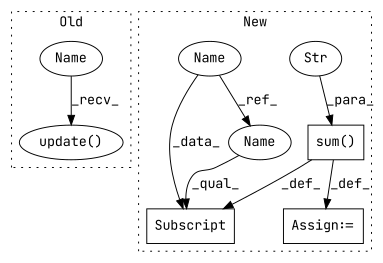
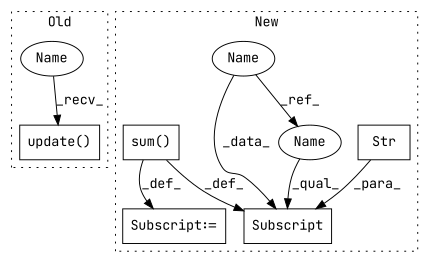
node "Str": shape ellipse -> box
edge "Str" -> "sum()": now "Str" -> "Subscript"
node "update()": shape ellipse -> box
node "Assign:=": label "Assign:=" -> "Subscript:="
